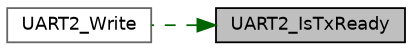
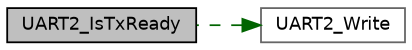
edge "UART2_Write" -> "UART2_IsTxReady": reversed
